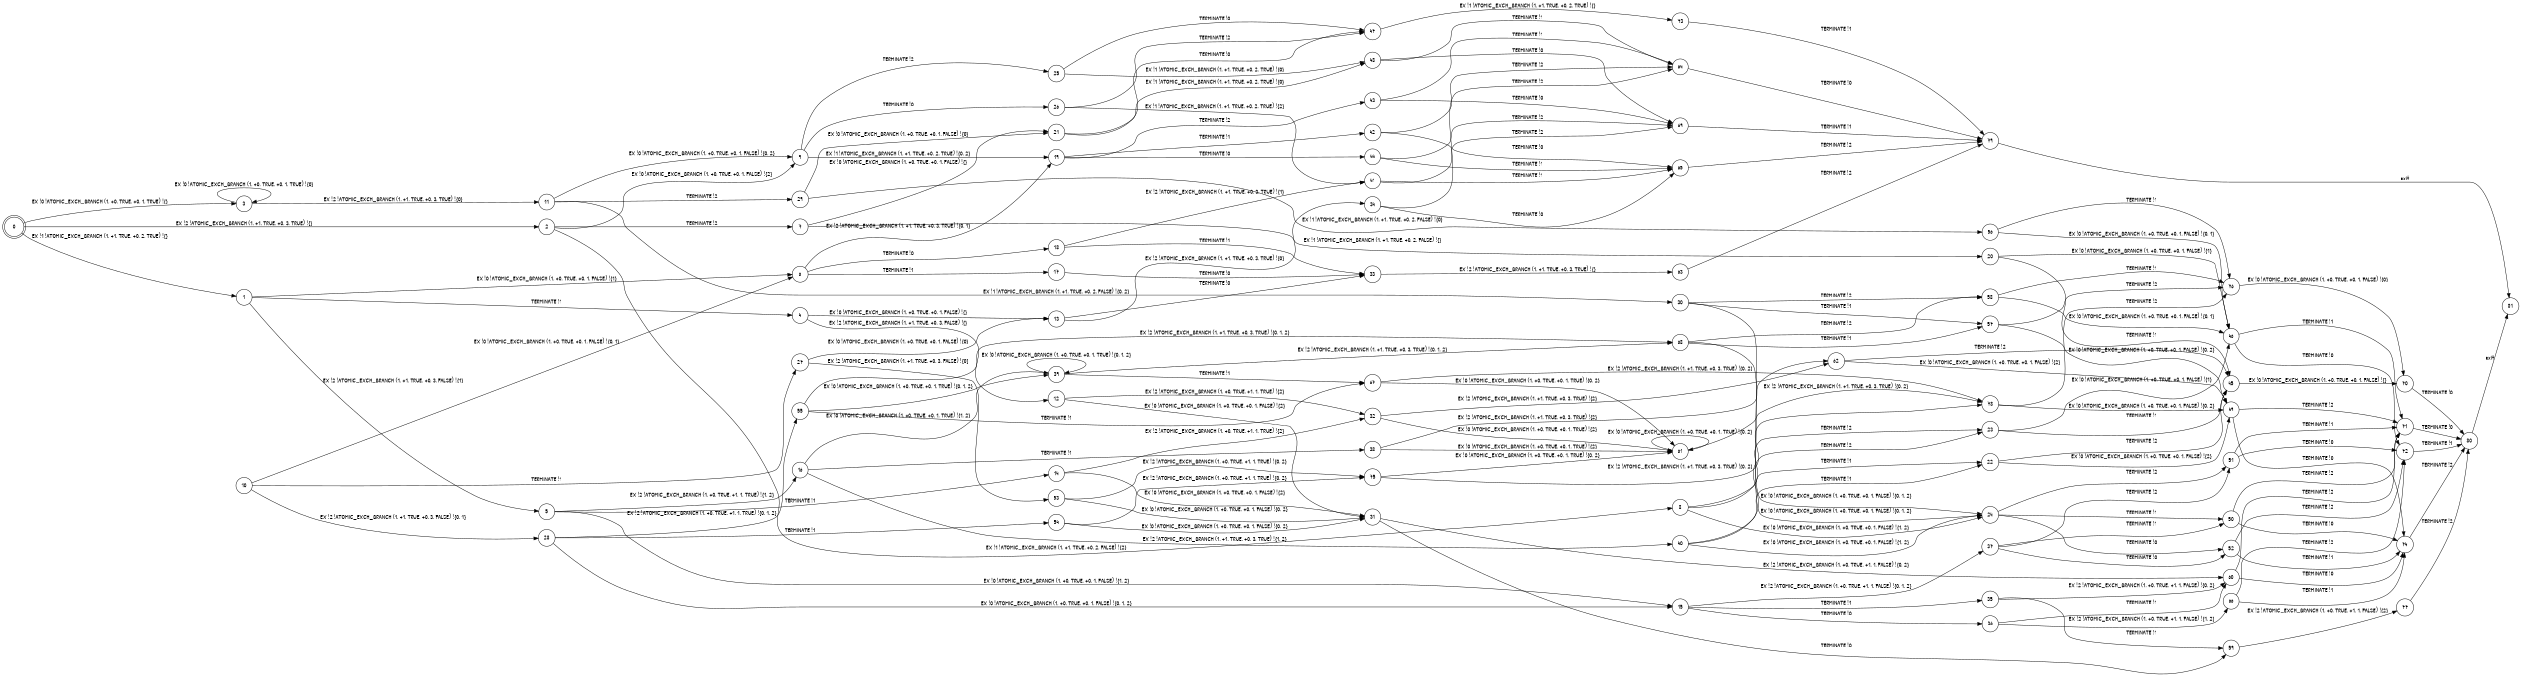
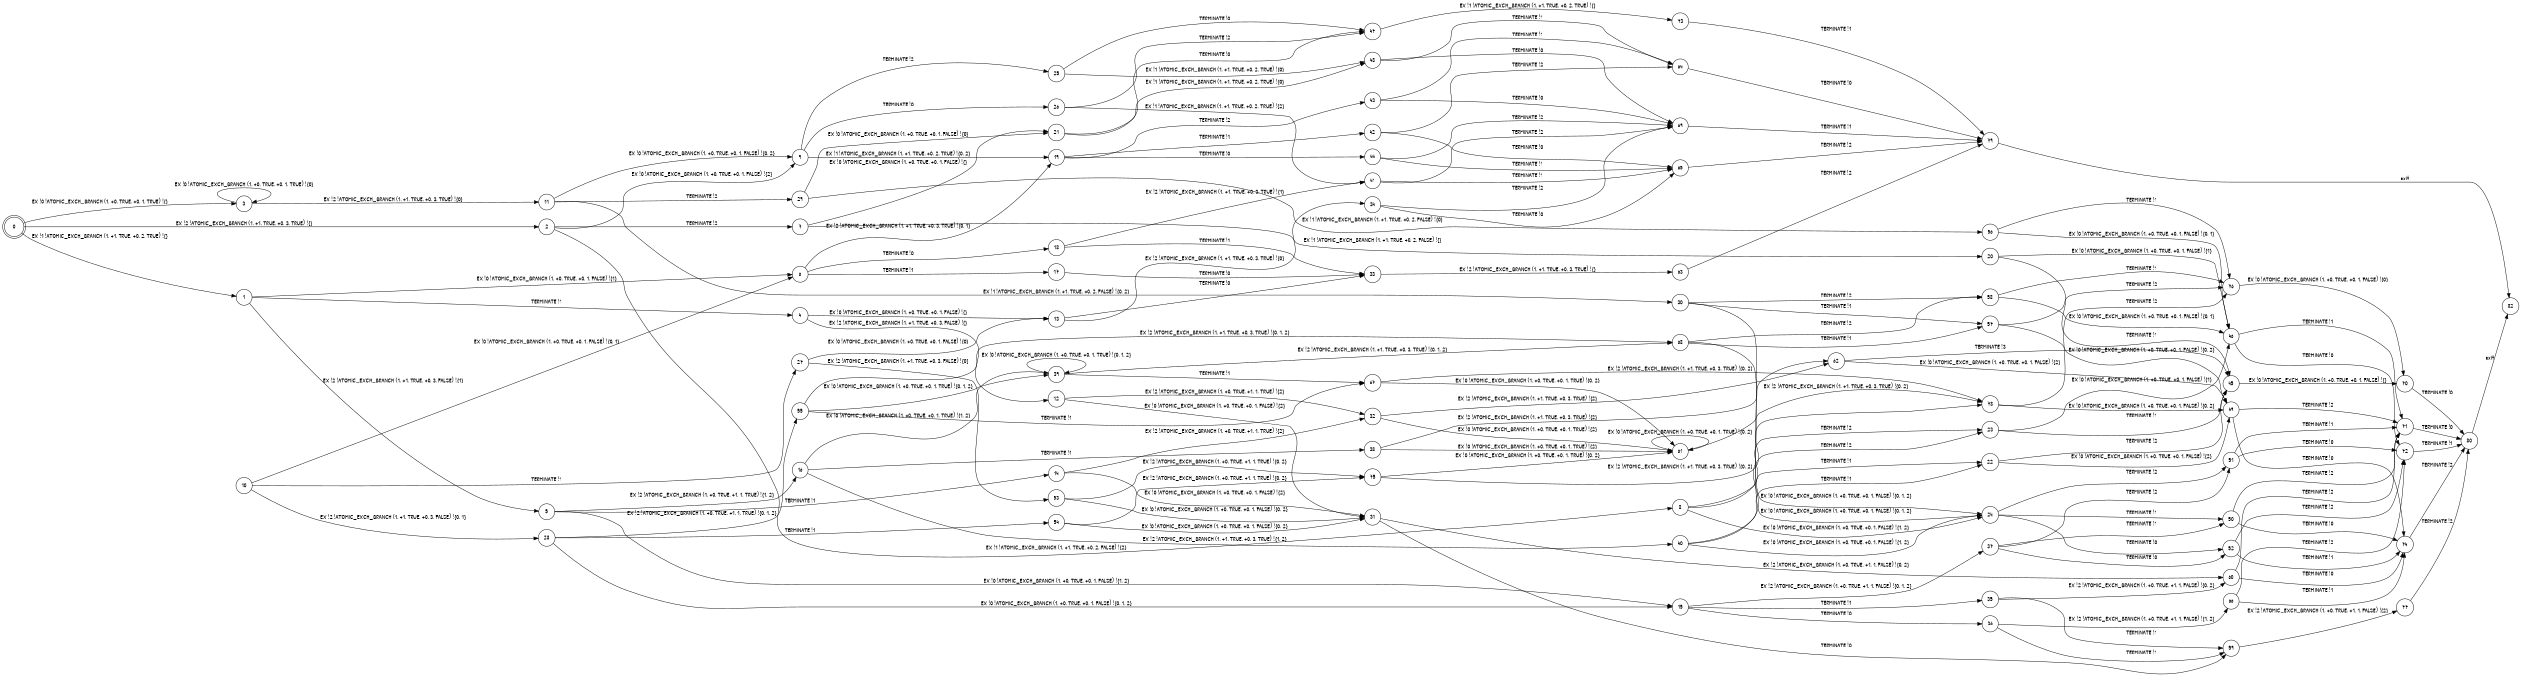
edge "34" -> "64": now "34" -> "69"
node "81": label "81" -> "82"
edge "62" -> "45": label "TERMINATE !2" -> "TERMINATE !3"
edge "36" -> "60": now "36" -> "59"
